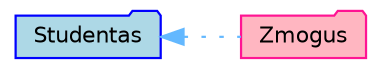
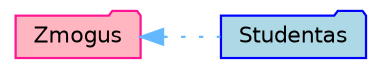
edge "Zmogus" -> "Studentas": reversed
